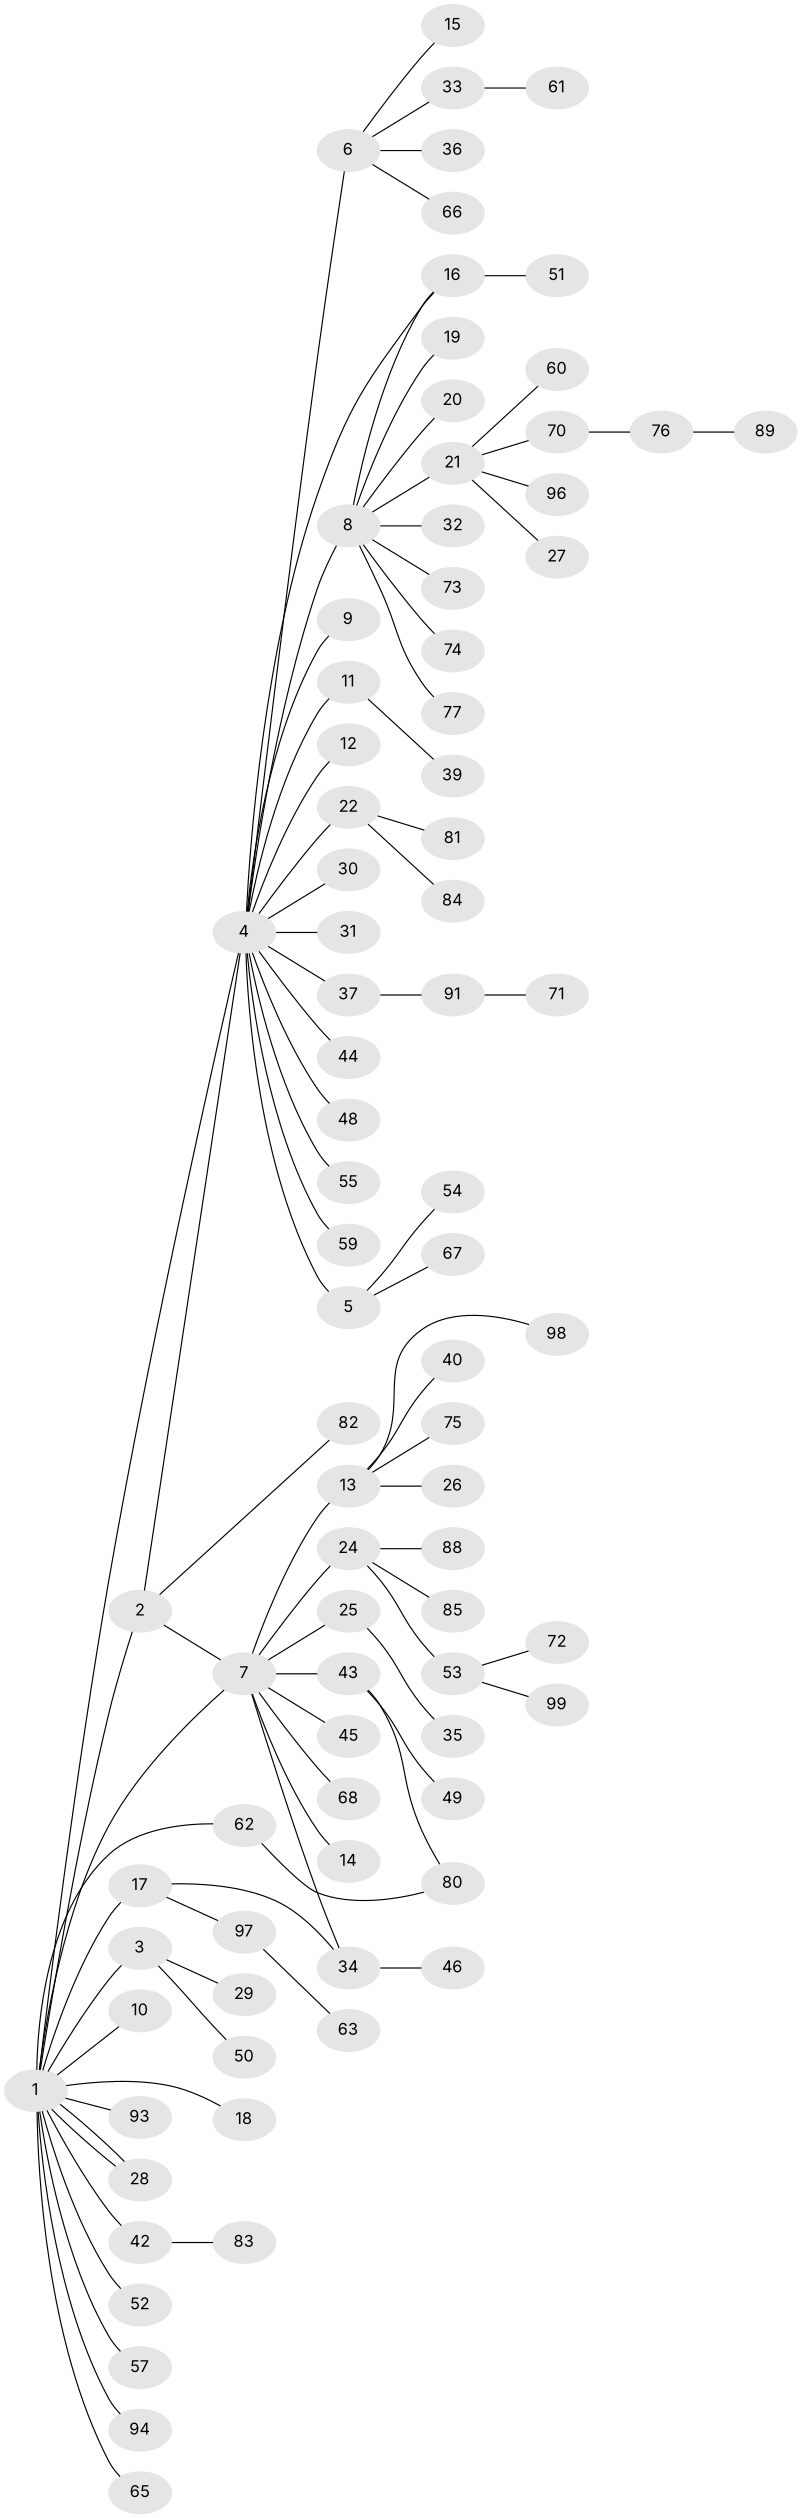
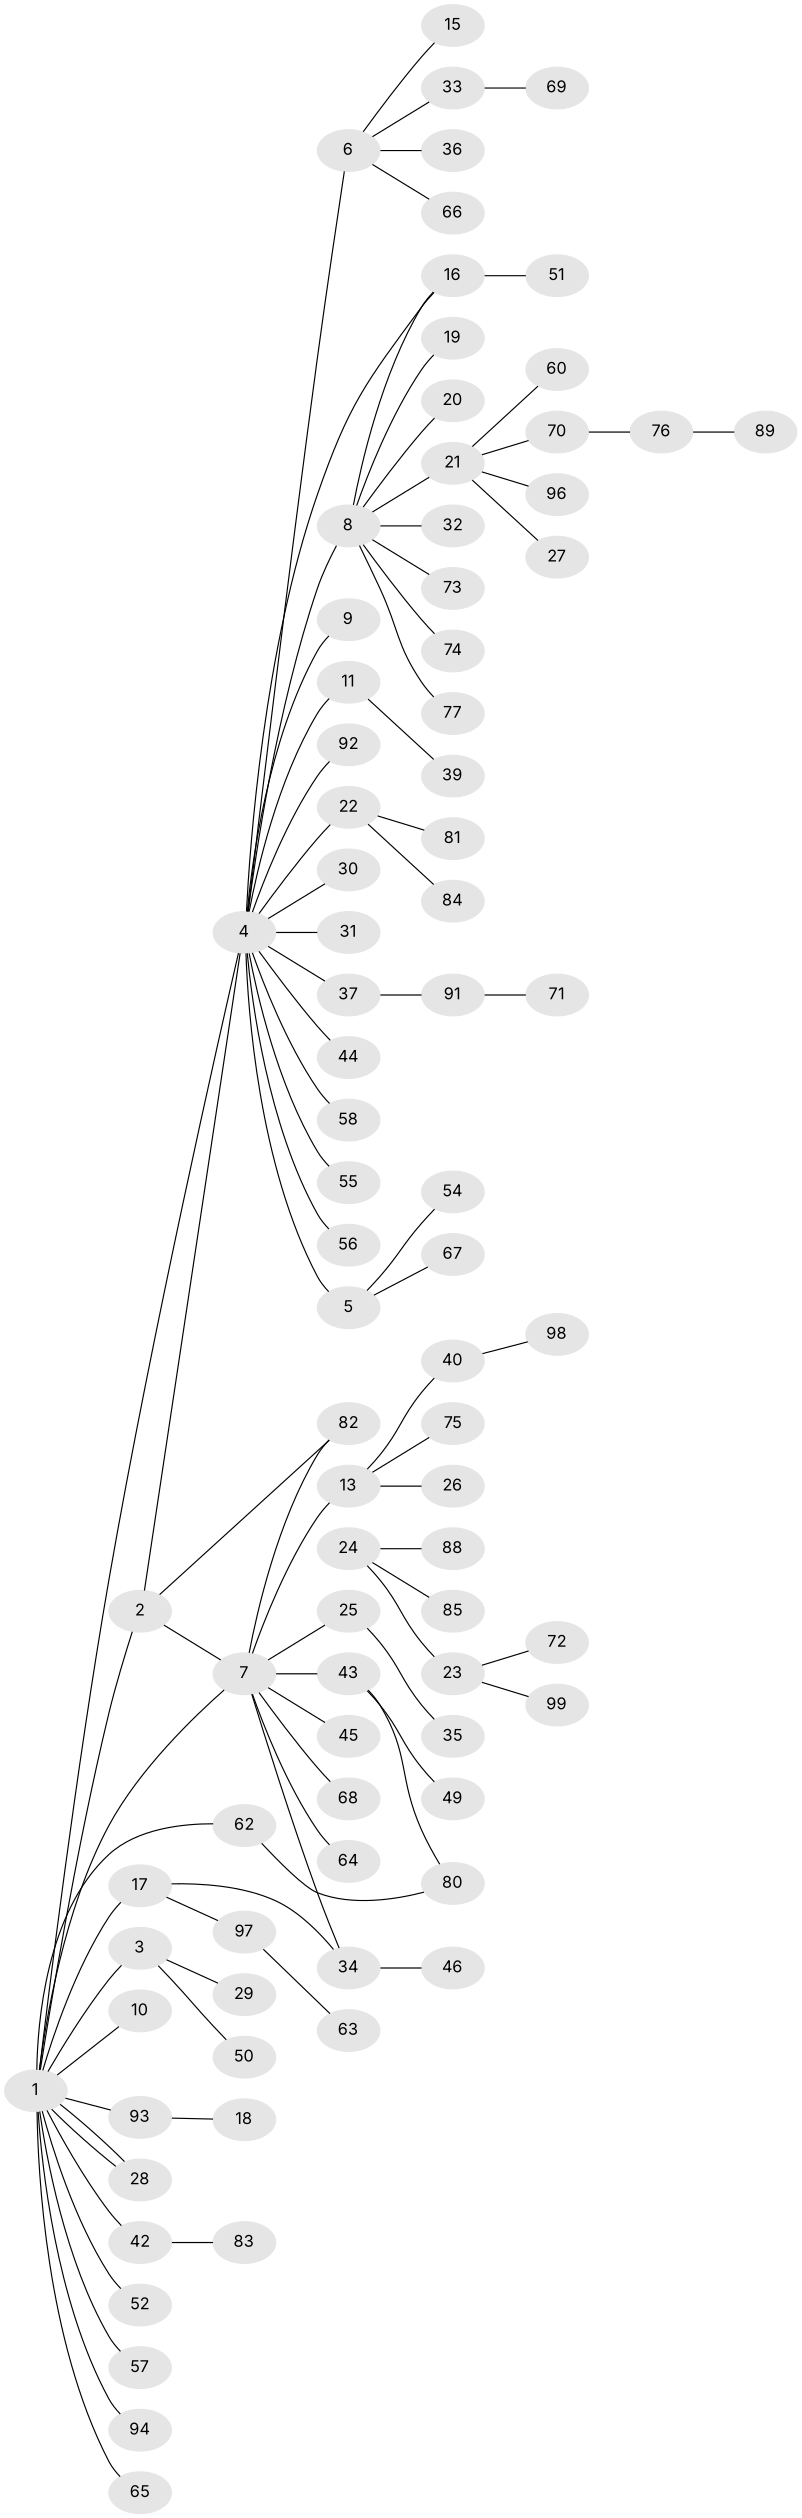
node "61": label "61" -> "69"
node "12": label "12" -> "92"
node "48": label "48" -> "58"
node "59": label "59" -> "56"
edge "98" -- "13": now "98" -- "40"
edge "24" -- "7": now "82" -- "7"
node "53": label "53" -> "23"
node "14": label "14" -> "64"
edge "1" -- "18": now "93" -- "18"
